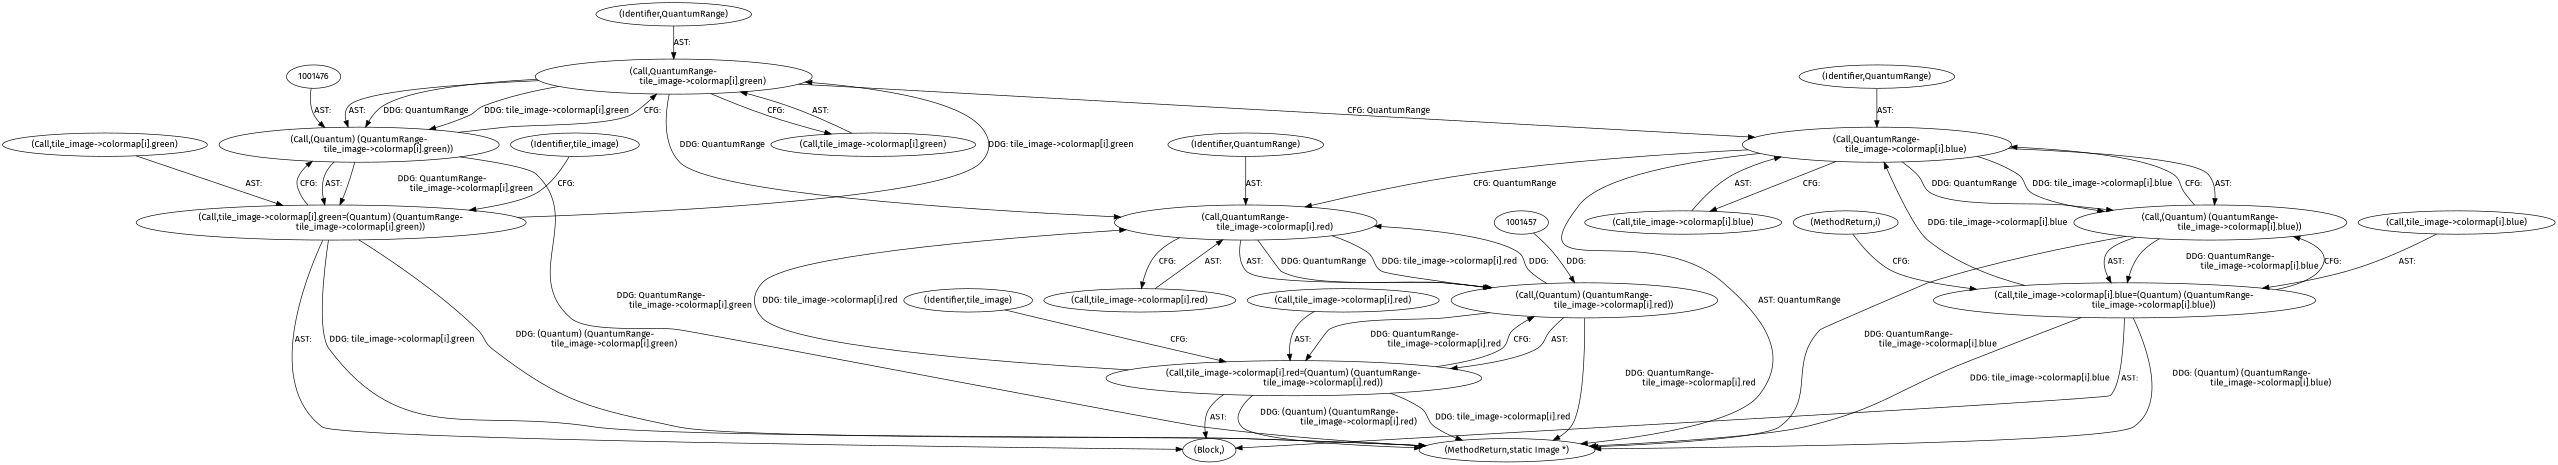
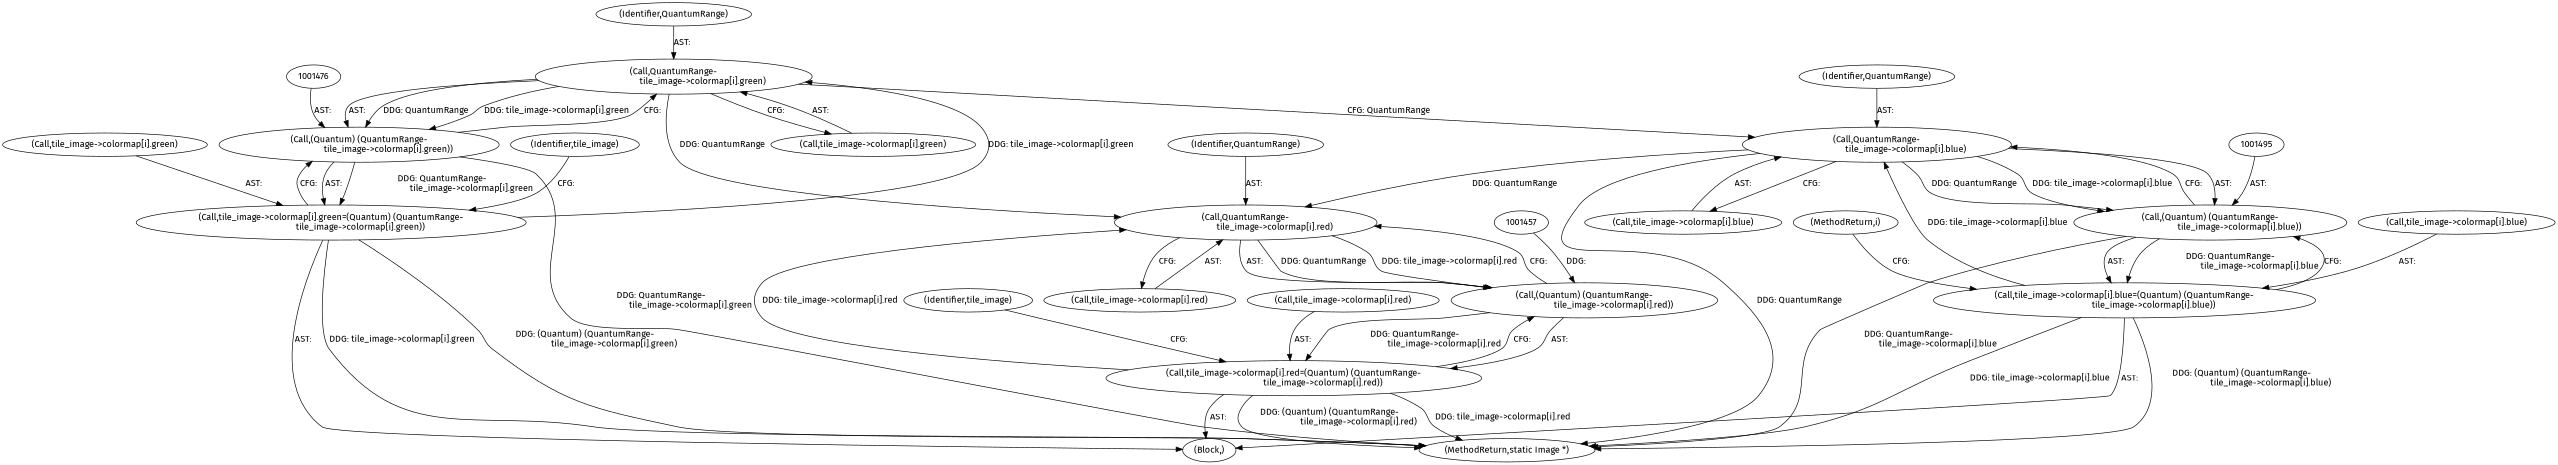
node "1001495": added
edge "(Call,QuantumRange- tile_image->colormap[i].blue)" -> "(Call,QuantumRange- tile_image->colormap[i].red)": label "CFG: QuantumRange" -> "DDG: QuantumRange"
edge "(Call,(Quantum) (QuantumRange- tile_image->colormap[i].red))" -> "(Call,QuantumRange- tile_image->colormap[i].red)": label "DDG: " -> "CFG: "
edge "(Call,QuantumRange- tile_image->colormap[i].blue)" -> "(MethodReturn,static Image *)": label "AST: QuantumRange" -> "DDG: QuantumRange"
edge "(Call,(Quantum) (QuantumRange- tile_image->colormap[i].red))" -> "(MethodReturn,static Image *)": removed, label "DDG: QuantumRange- tile_image->colormap[i].red"
